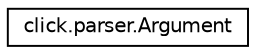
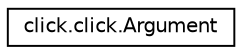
node "click.parser.Argument": label "click.parser.Argument" -> "click.click.Argument"
